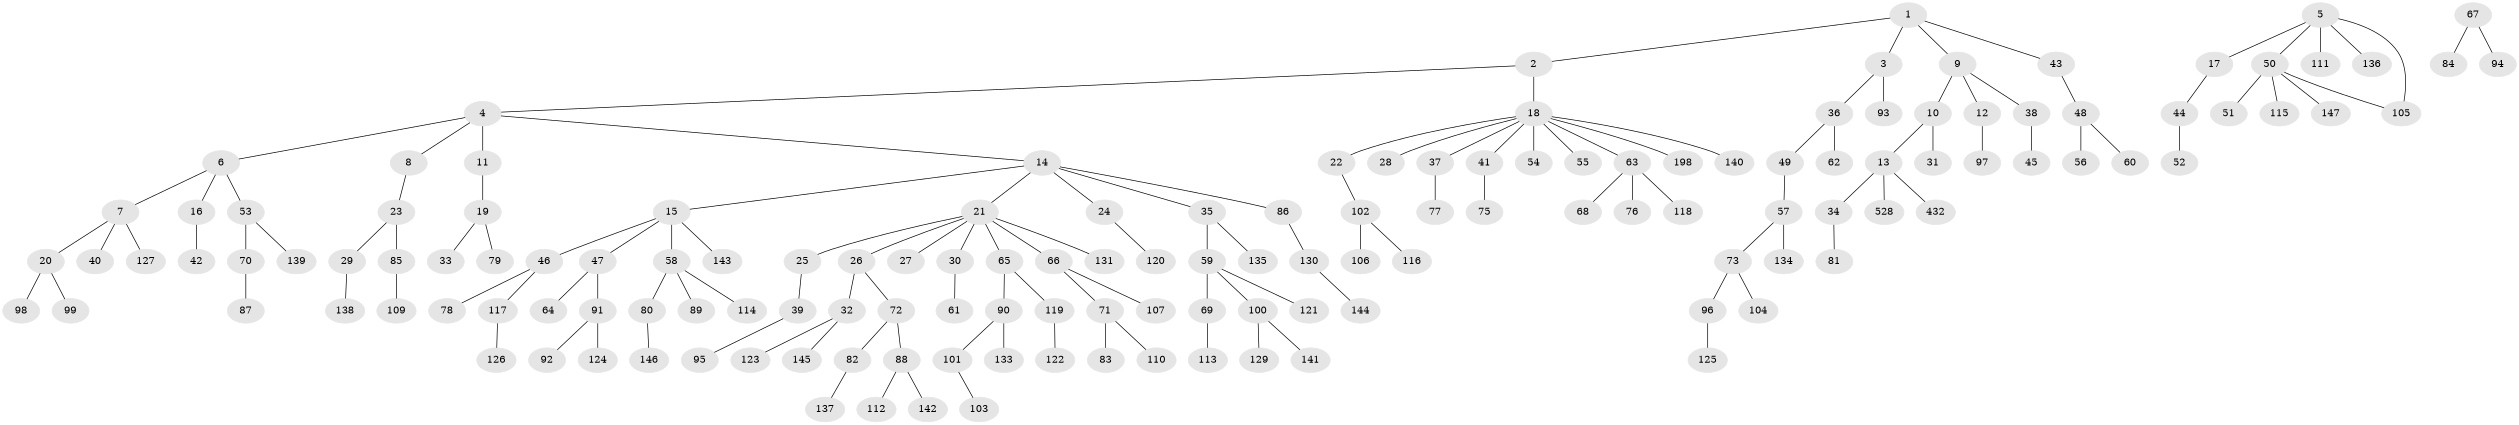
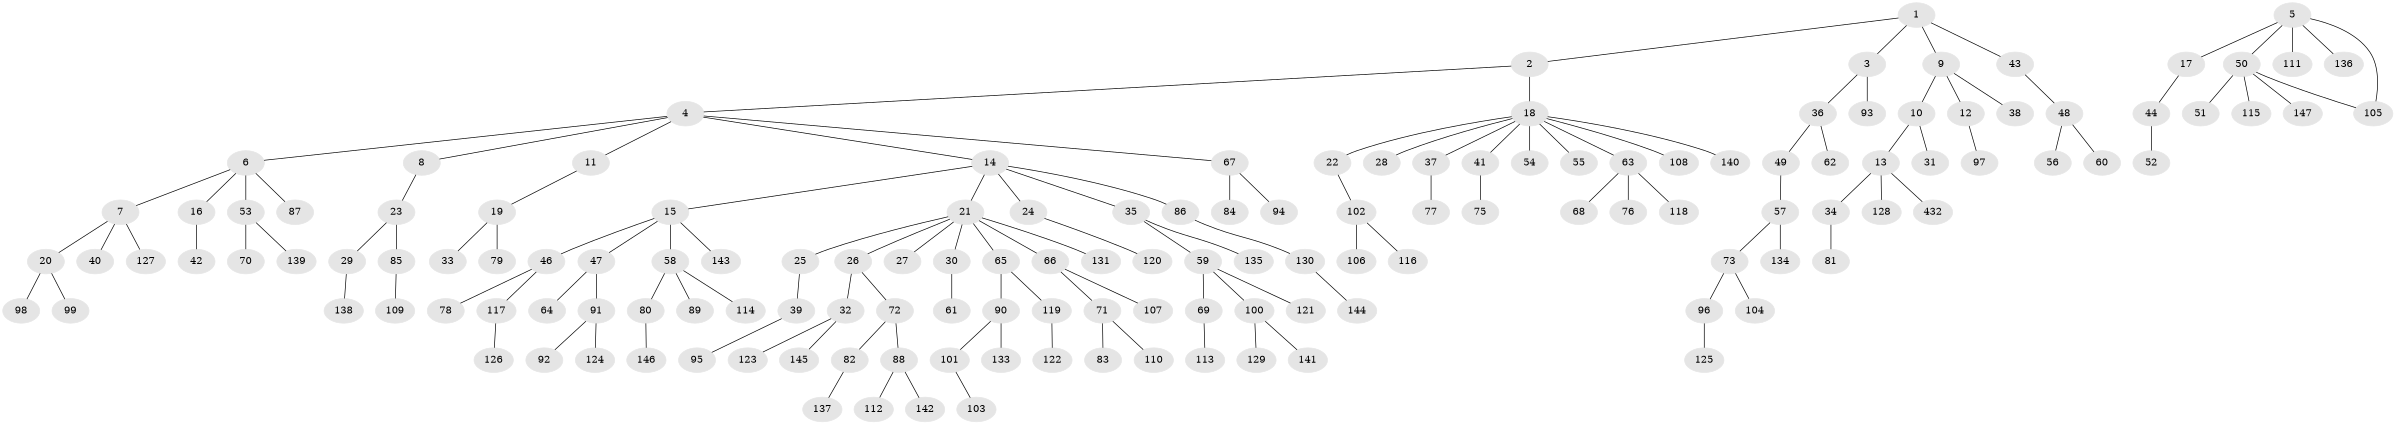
edge "4" -- "67": added
node "198": label "198" -> "108"
node "45": removed
node "528": label "528" -> "128"
edge "70" -- "87": now "6" -- "87"
